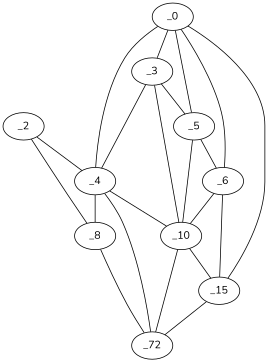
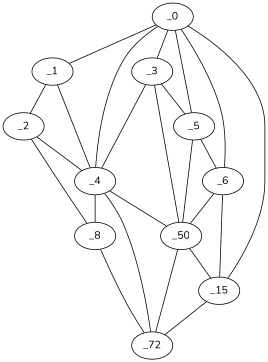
node "_1": added
node "_10": label "_10" -> "_50"
